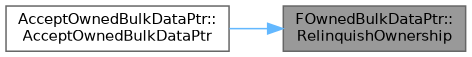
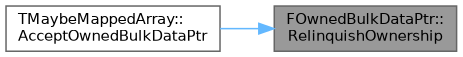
node "AcceptOwnedBulkDataPtr:: AcceptOwnedBulkDataPtr": label "AcceptOwnedBulkDataPtr:: AcceptOwnedBulkDataPtr" -> "TMaybeMappedArray:: AcceptOwnedBulkDataPtr"
